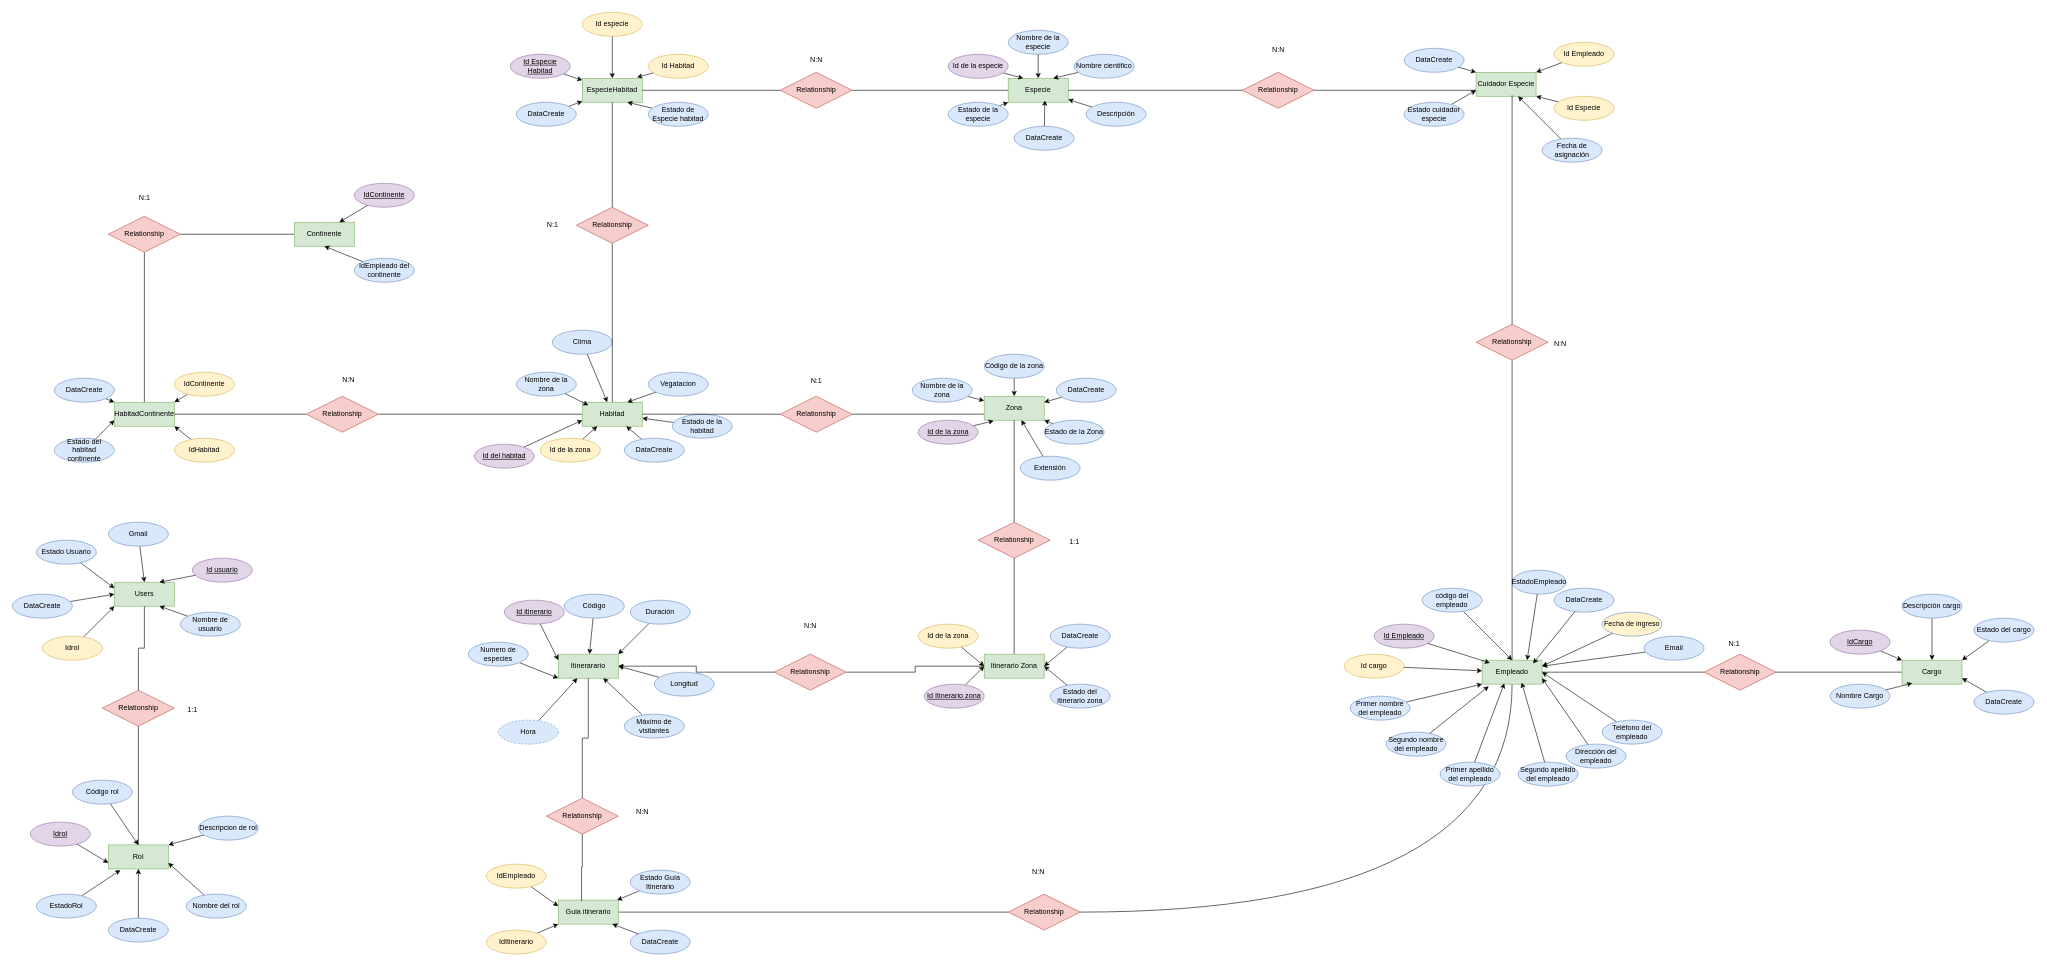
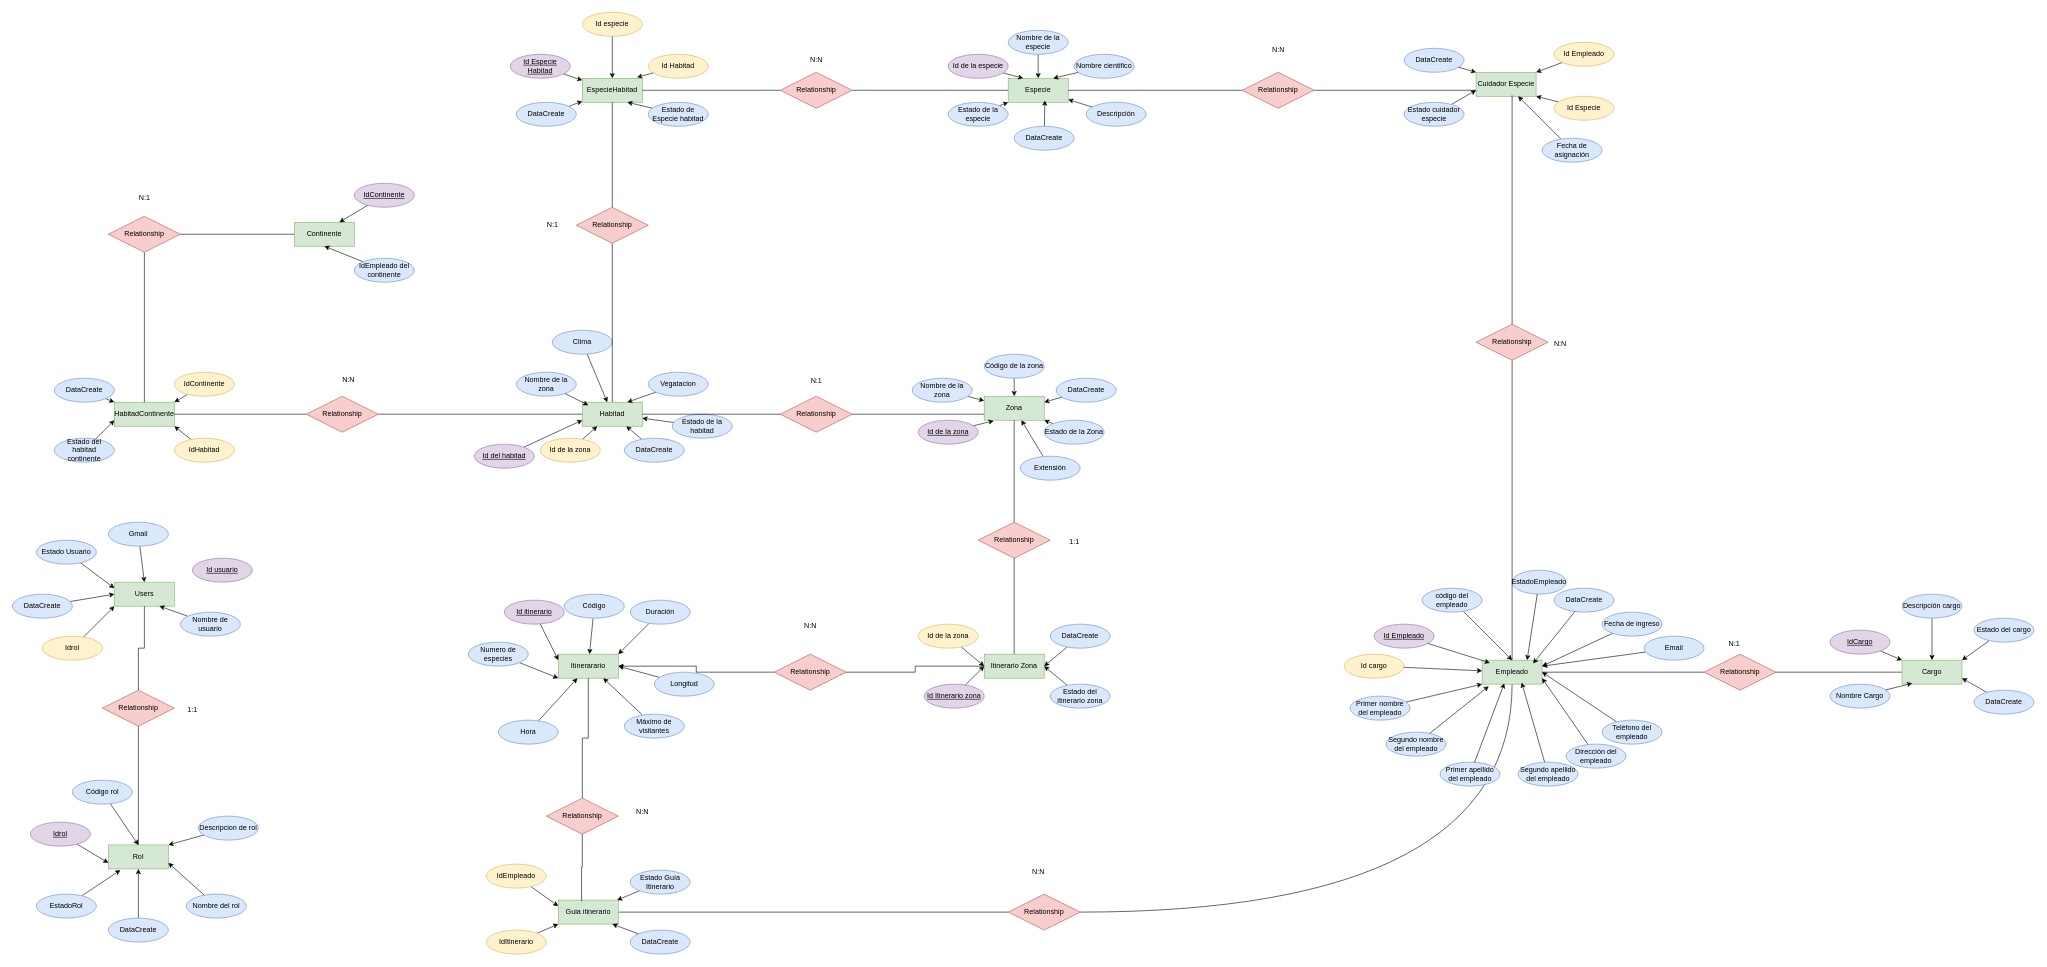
edge "Id usuario" -> "Users": removed
node "Fecha de ingreso": fillcolor #fff2cc -> #dae8fc
node "Hora": style dashed -> solid
